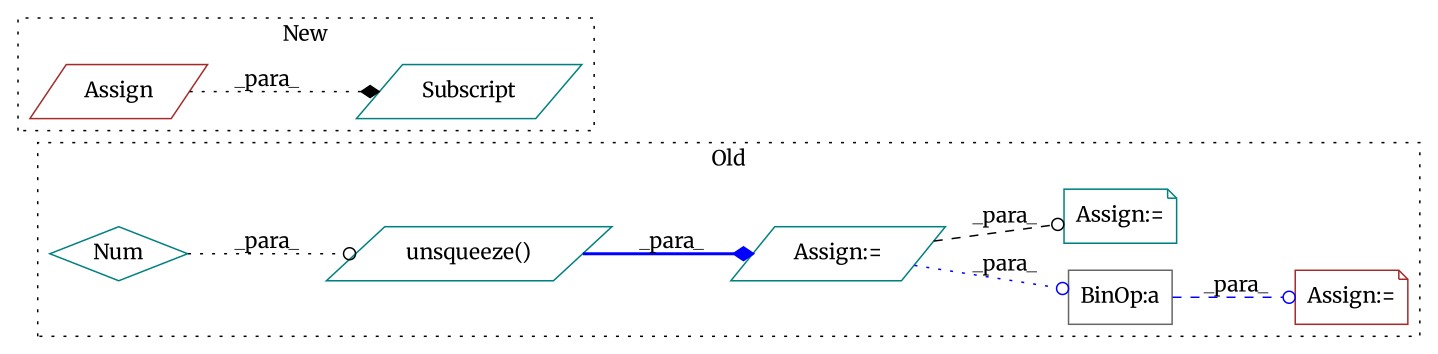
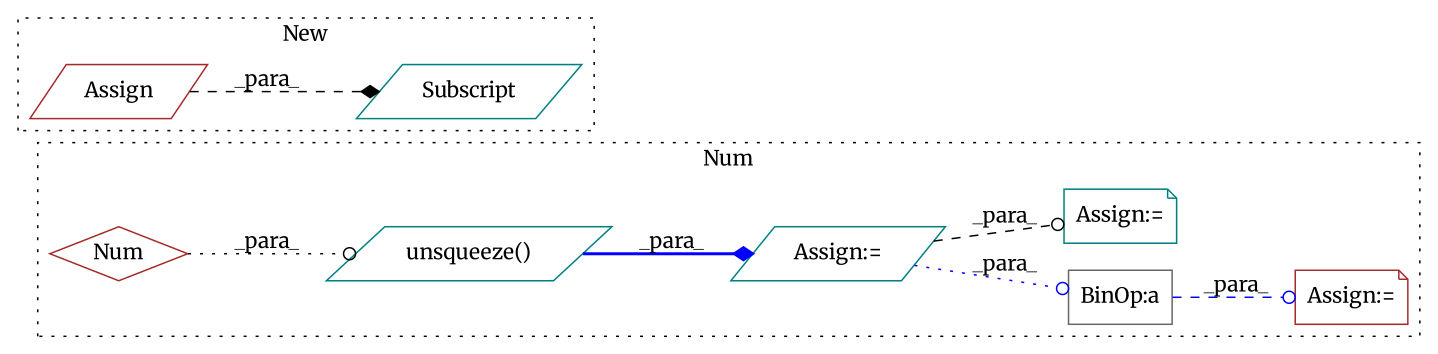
edge "Assign" -> "Subscript": style dotted -> dashed
cluster "Old": label "Old" -> "Num"
node "Num": color teal -> brown
